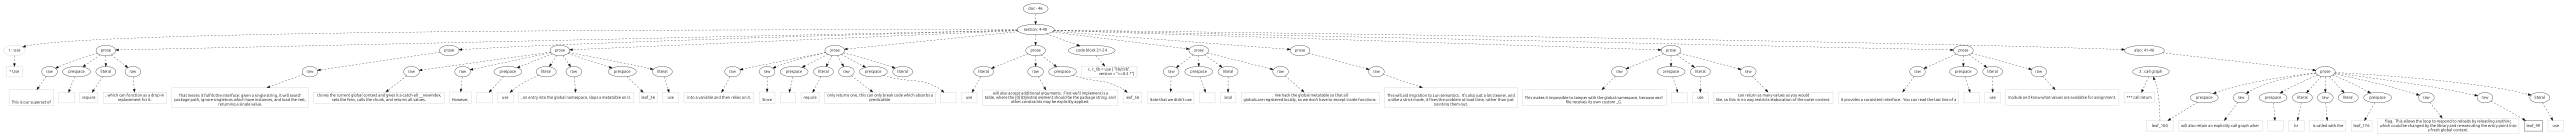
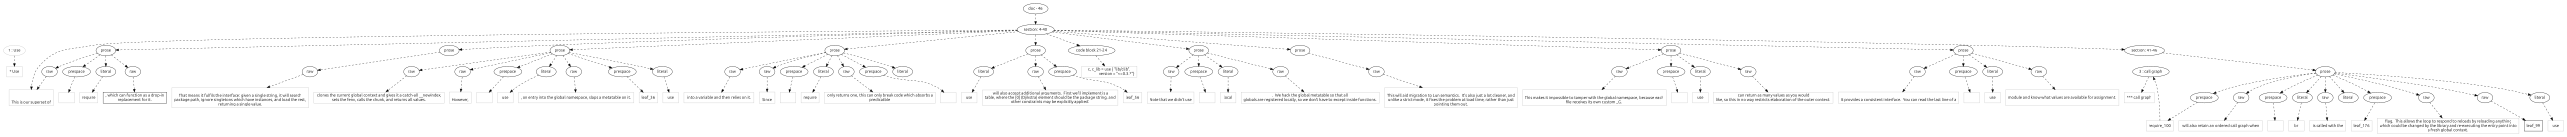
edge "section: 4-40" -> "1 : Use": now "section: 4-40" -> "This is our superset of"
node "also: 41-46": label "also: 41-46" -> "section: 41-46"
node ", which can function as a drop-in replacement for it.": color Gray -> black
node "*** call return": label "*** call return" -> "*** call graph"
node "leaf_100": label "leaf_100" -> "require_100"
node "will also retain an explicitly call graph when": label "will also retain an explicitly call graph when" -> "will also retain an ordered call graph when"
